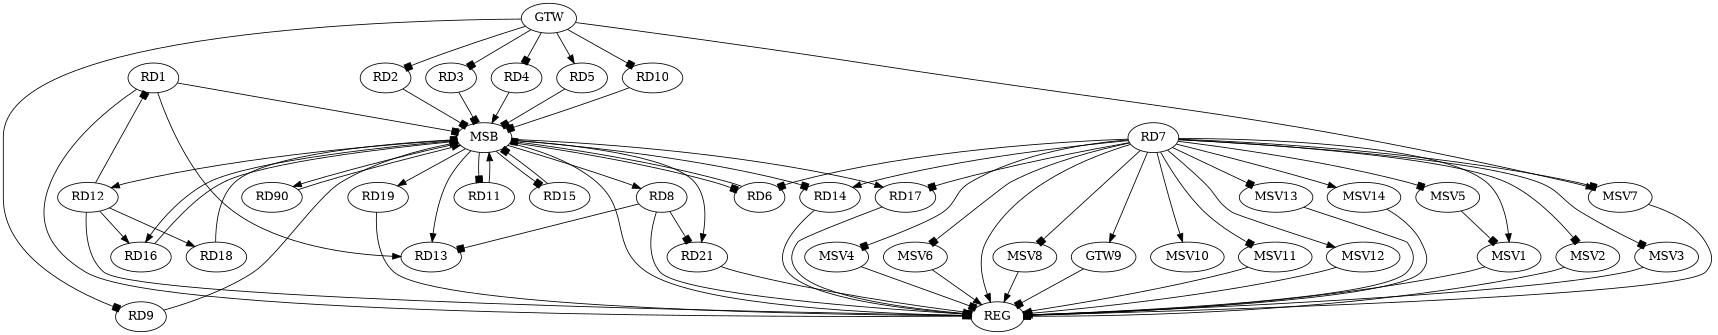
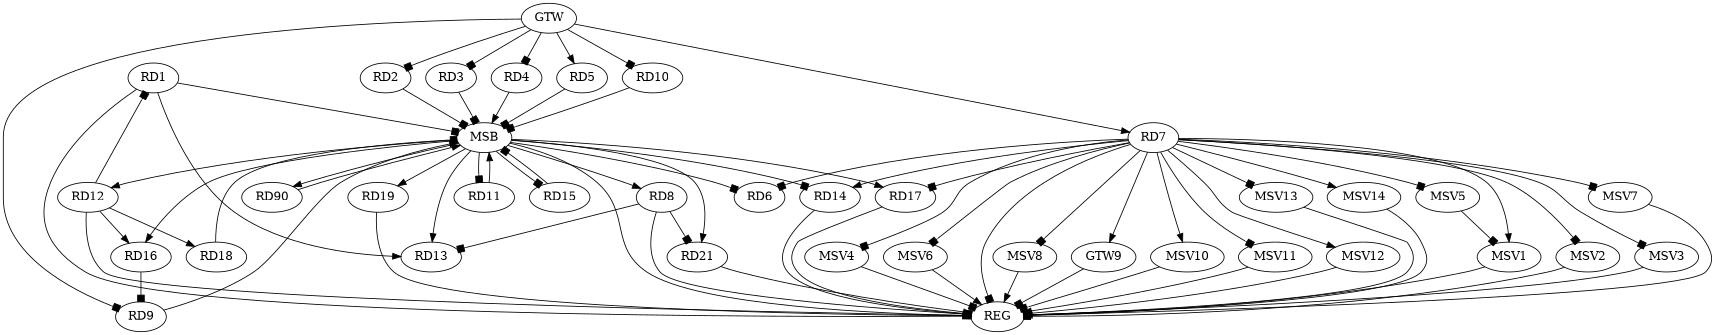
edge "GTW" -> "MSV7": now "GTW" -> "RD7"
edge "RD6" -> "MSB": removed
edge "RD16" -> "MSB": now "RD16" -> "RD9"
edge "RD7" -> "REG": arrowhead normal -> box
edge "MSV10" -> "REG": added
